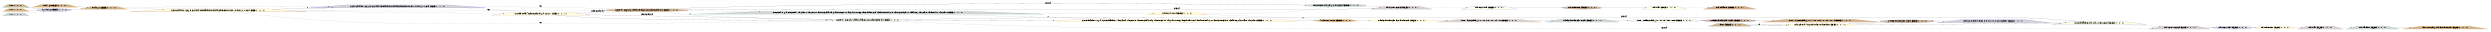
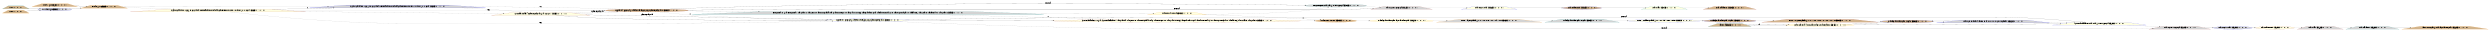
node "runDT['0', '1', '0']": removed
